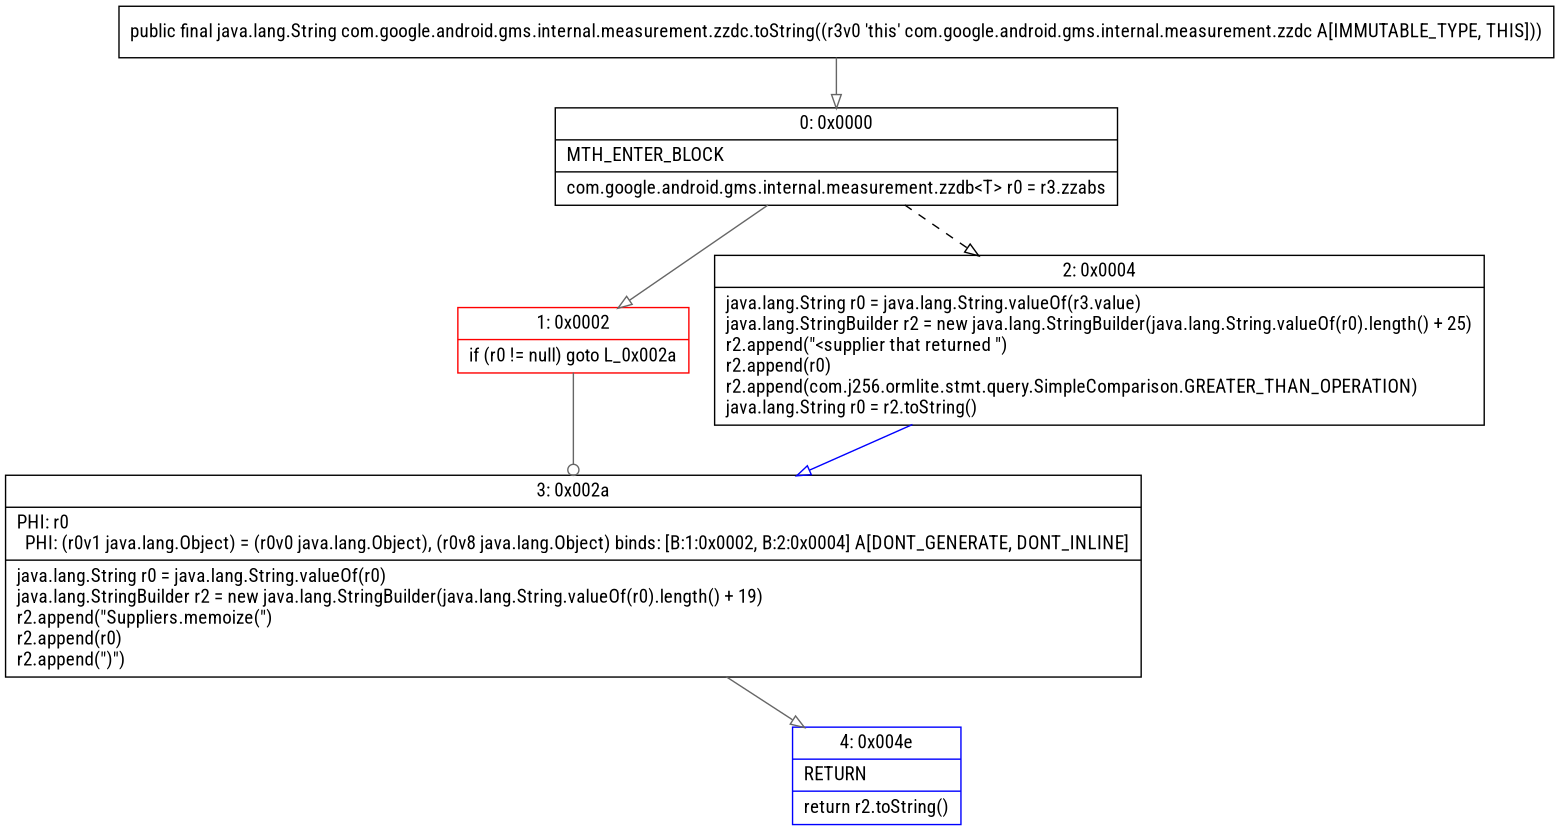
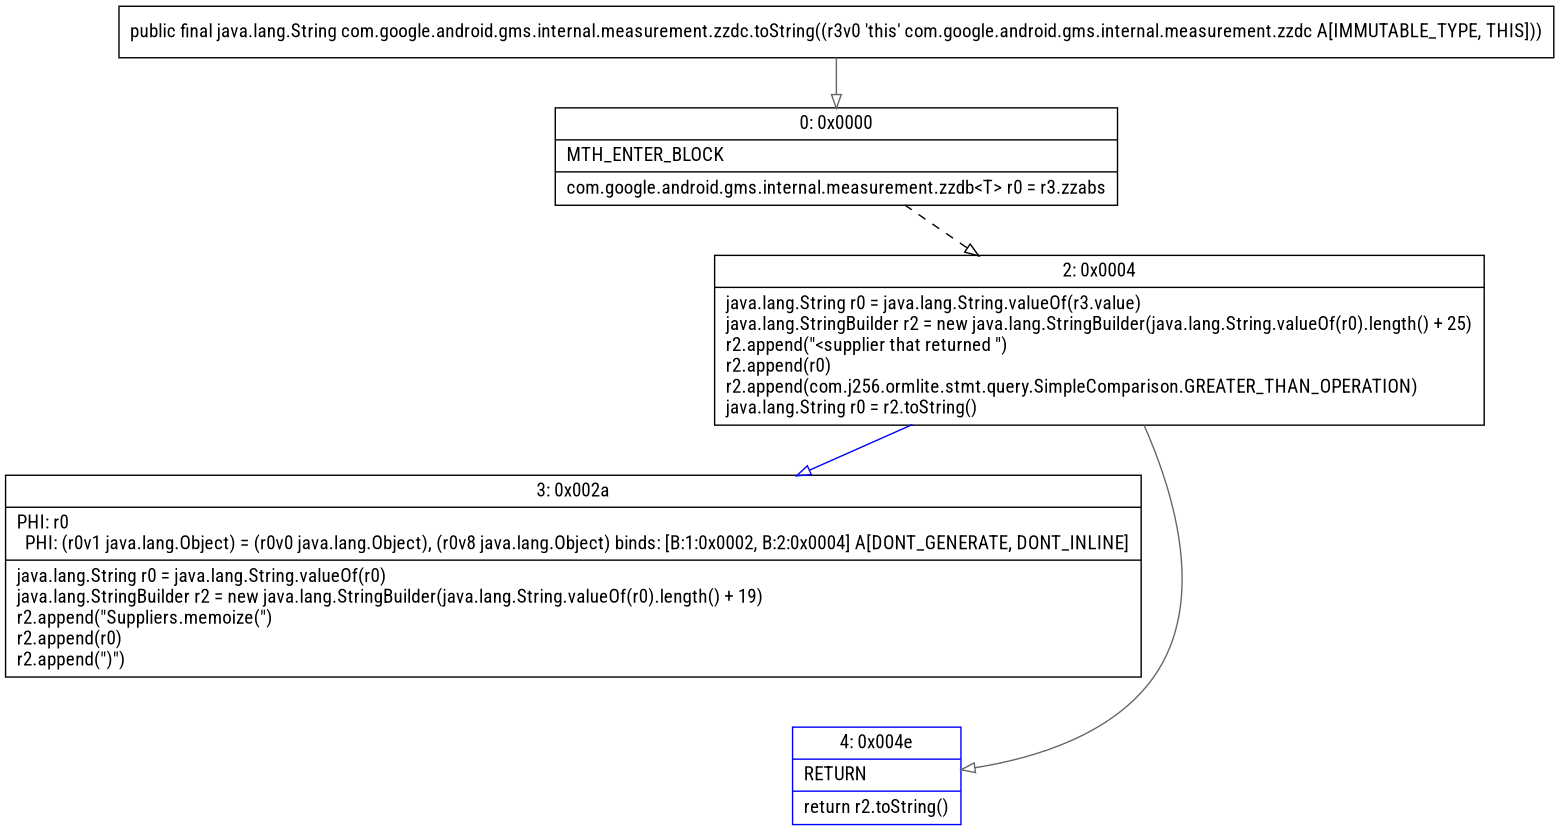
node "1: 0x0002": removed
edge "3: 0x002a" -> "4: 0x004e": now "2: 0x0004" -> "4: 0x004e"
